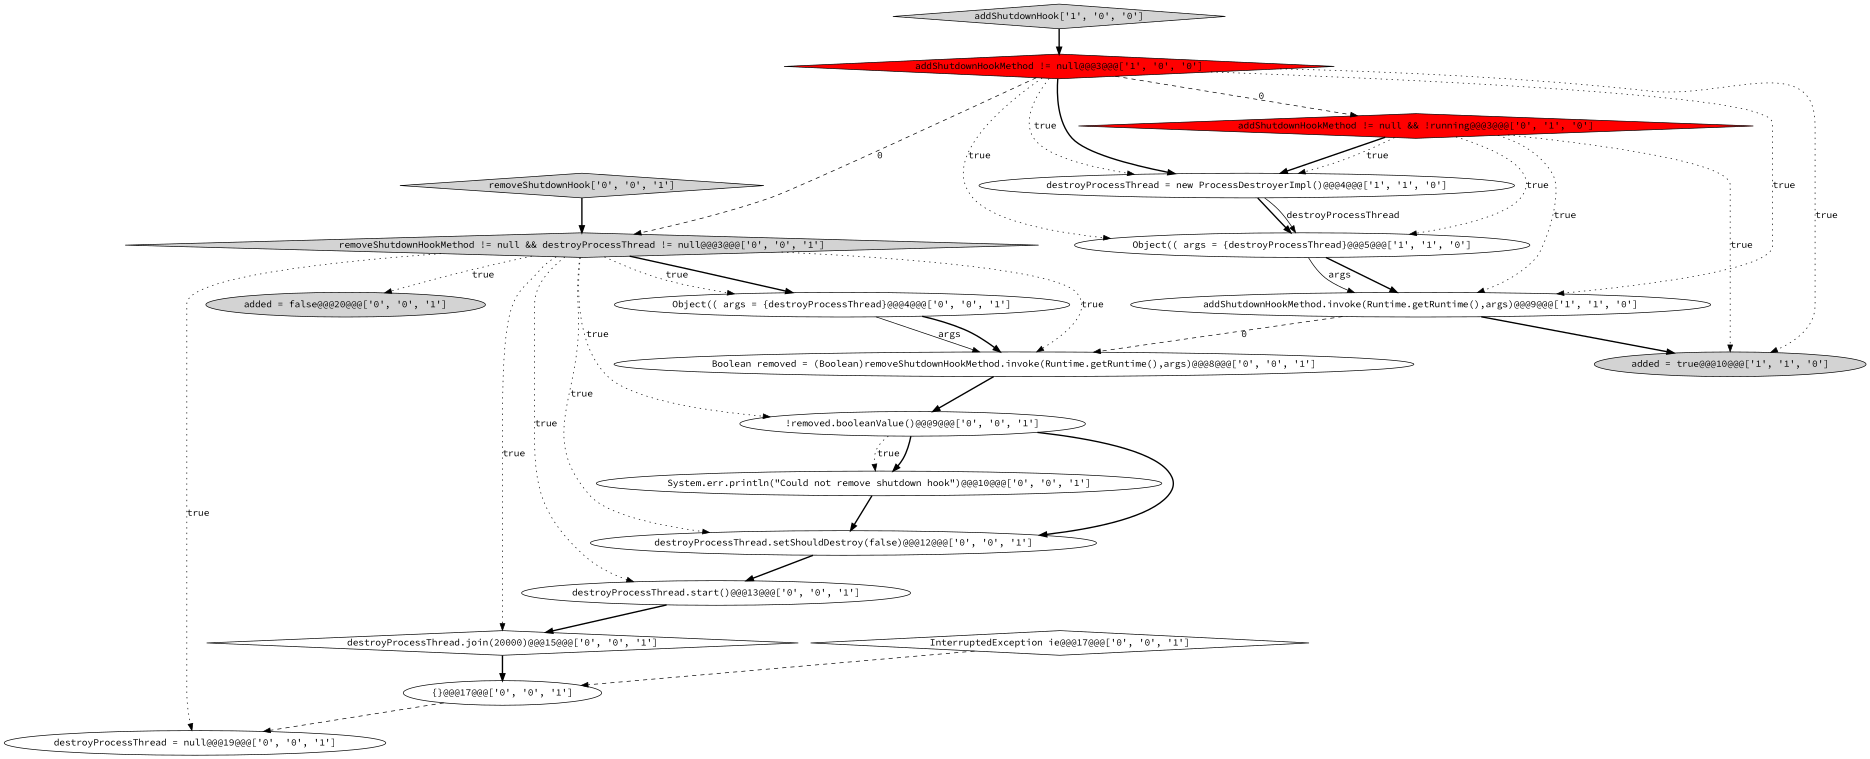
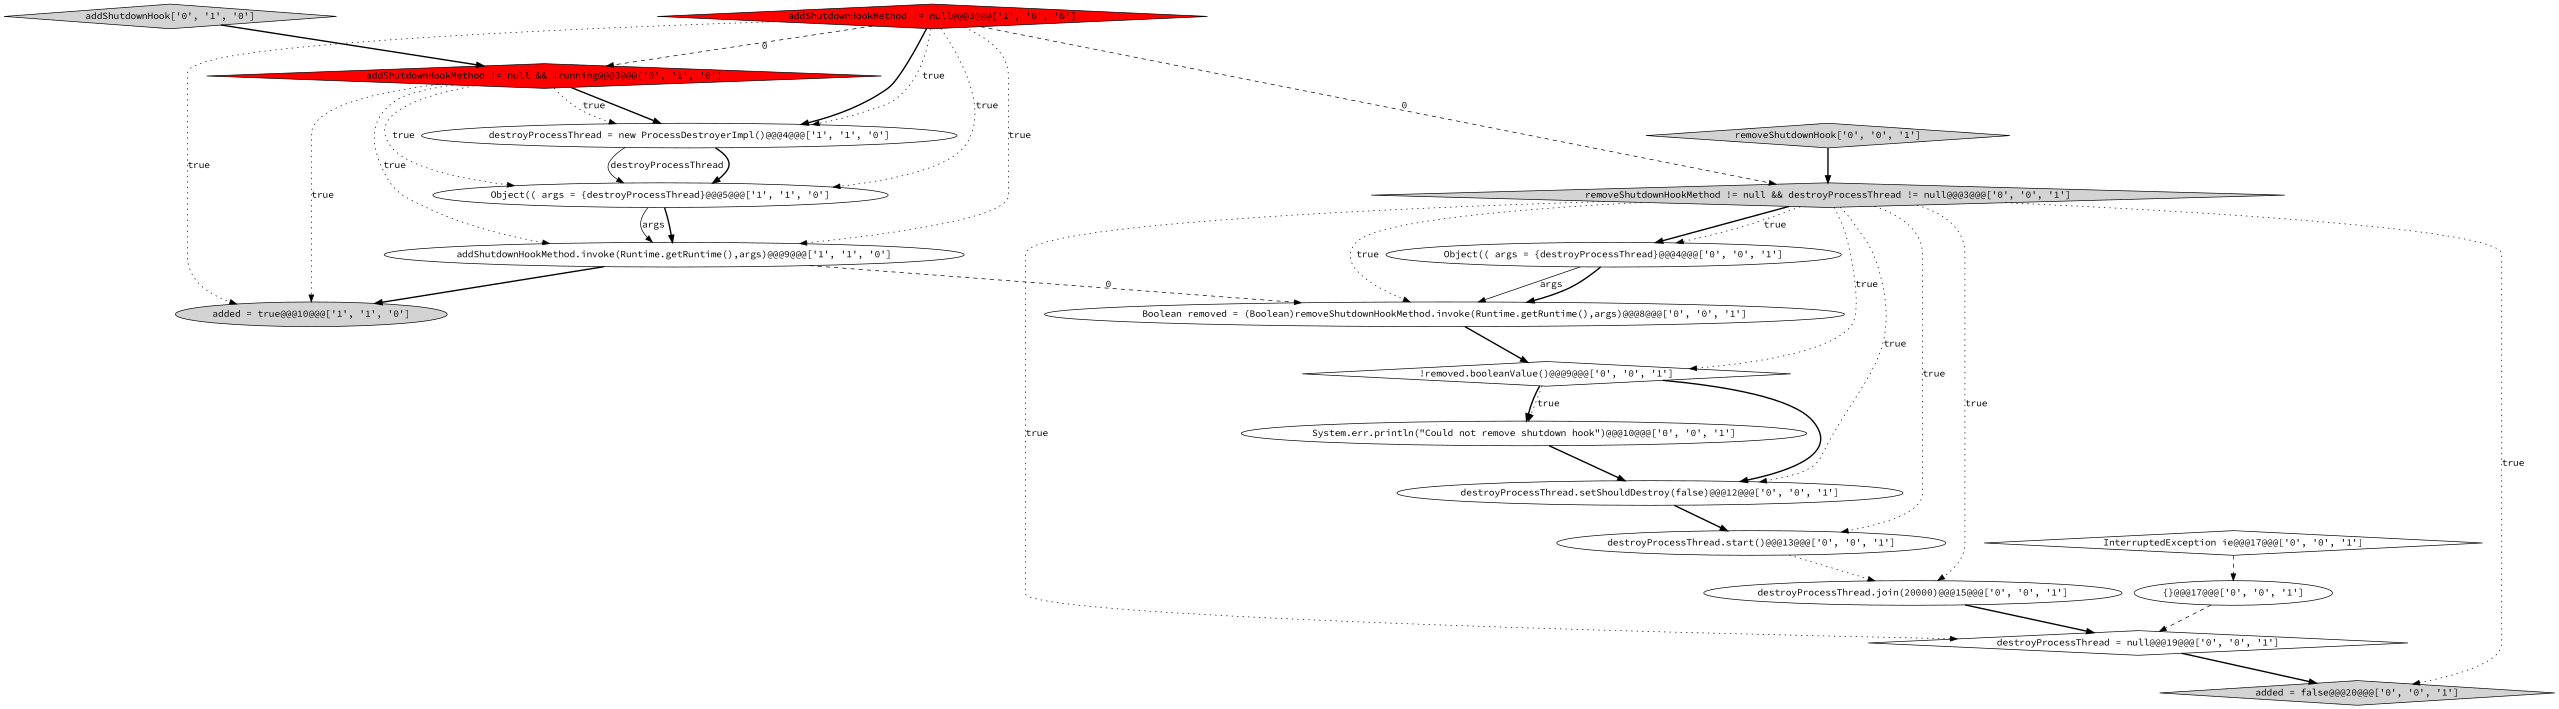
node "addShutdownHook['0', '1', '0']": added
node "addShutdownHook['1', '0', '0']": removed
node "added = false@@@20@@@['0', '0', '1']": shape ellipse -> diamond
node "!removed.booleanValue()@@@9@@@['0', '0', '1']": shape ellipse -> diamond
edge "destroyProcessThread.start()@@@13@@@['0', '0', '1']" -> "destroyProcessThread.join(20000)@@@15@@@['0', '0', '1']": style bold -> dotted
node "destroyProcessThread.join(20000)@@@15@@@['0', '0', '1']": shape diamond -> ellipse
edge "destroyProcessThread.join(20000)@@@15@@@['0', '0', '1']" -> "{}@@@17@@@['0', '0', '1']": now "destroyProcessThread.join(20000)@@@15@@@['0', '0', '1']" -> "destroyProcessThread = null@@@19@@@['0', '0', '1']"
edge "destroyProcessThread = null@@@19@@@['0', '0', '1']" -> "added = false@@@20@@@['0', '0', '1']": added
node "destroyProcessThread = null@@@19@@@['0', '0', '1']": shape ellipse -> diamond
